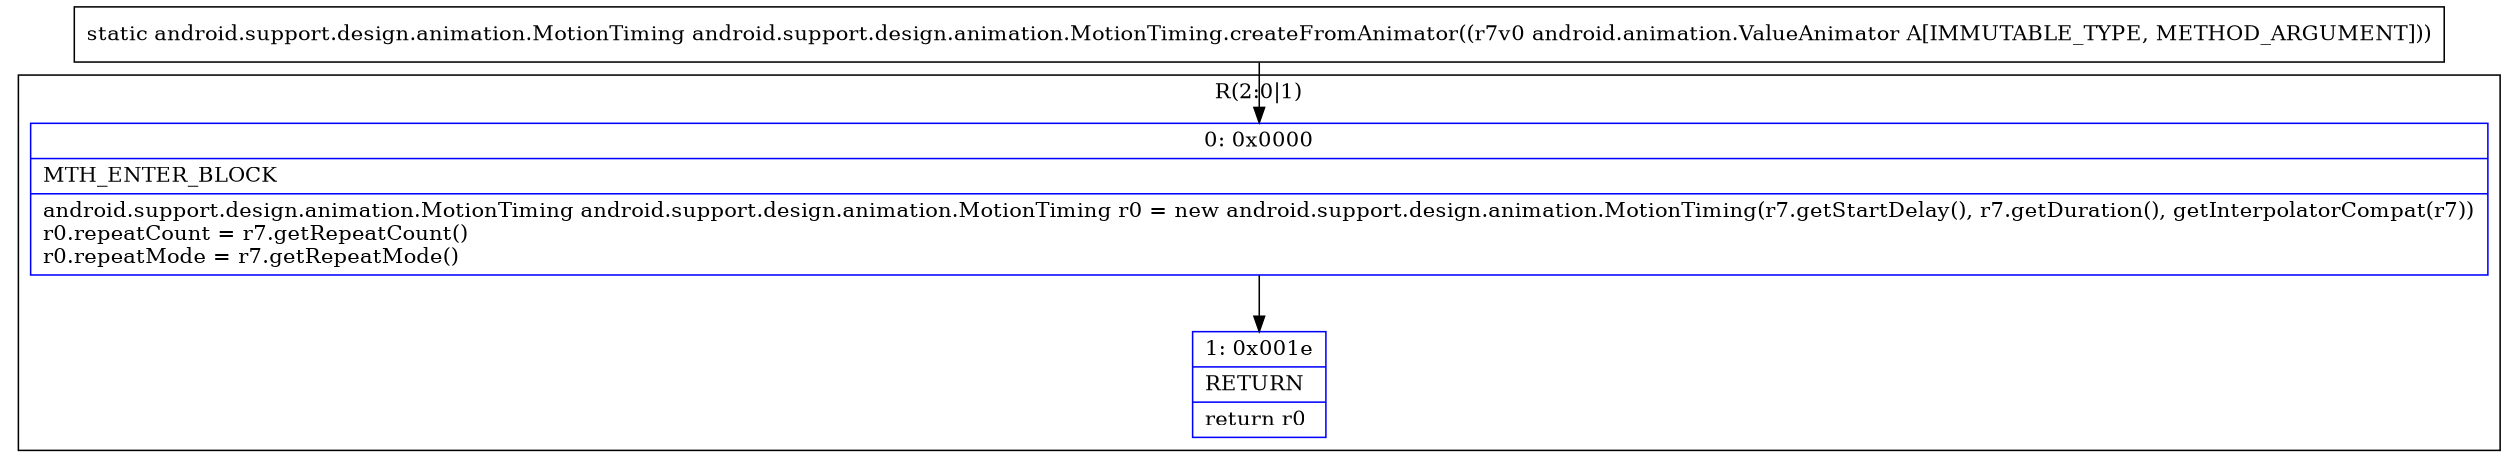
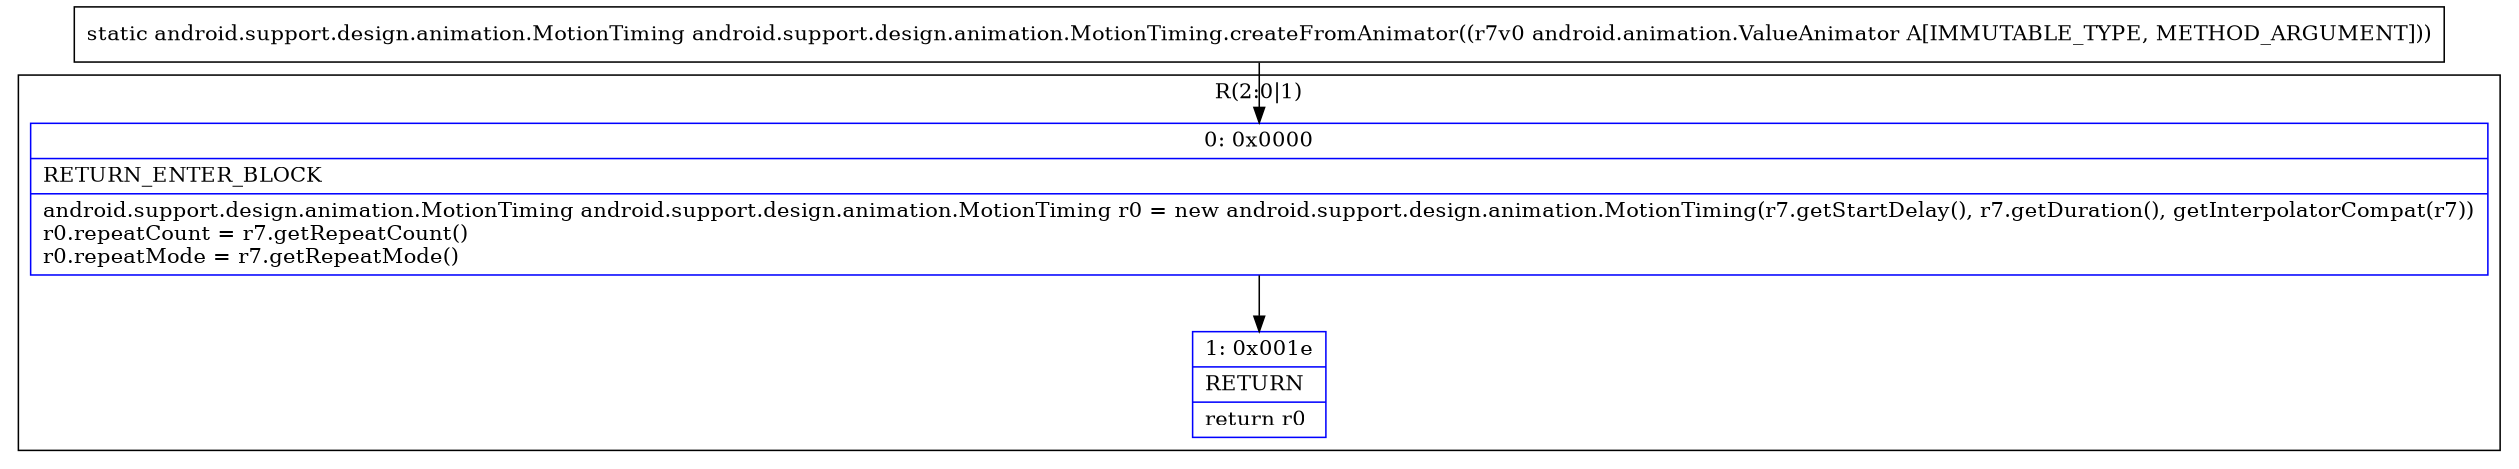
node "0: 0x0000": text "MTH_ENTER_BLOCK" -> "RETURN_ENTER_BLOCK"
